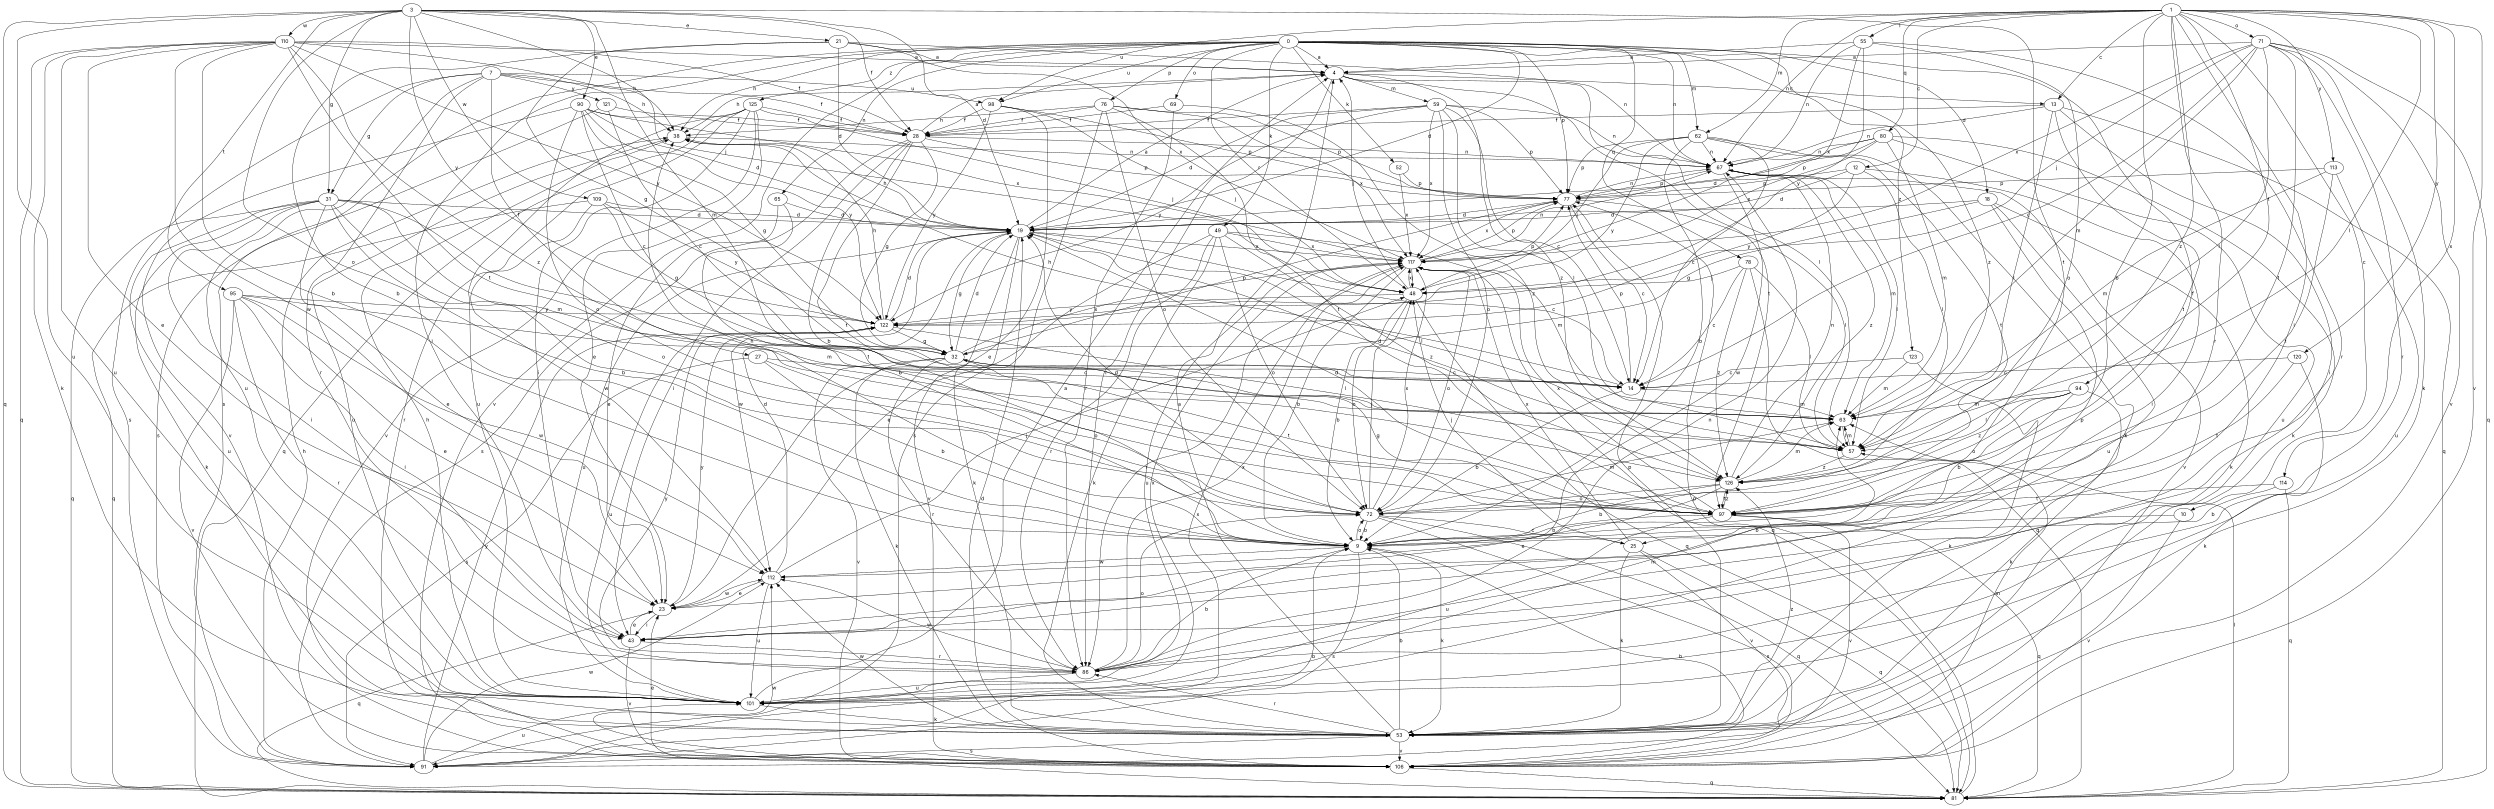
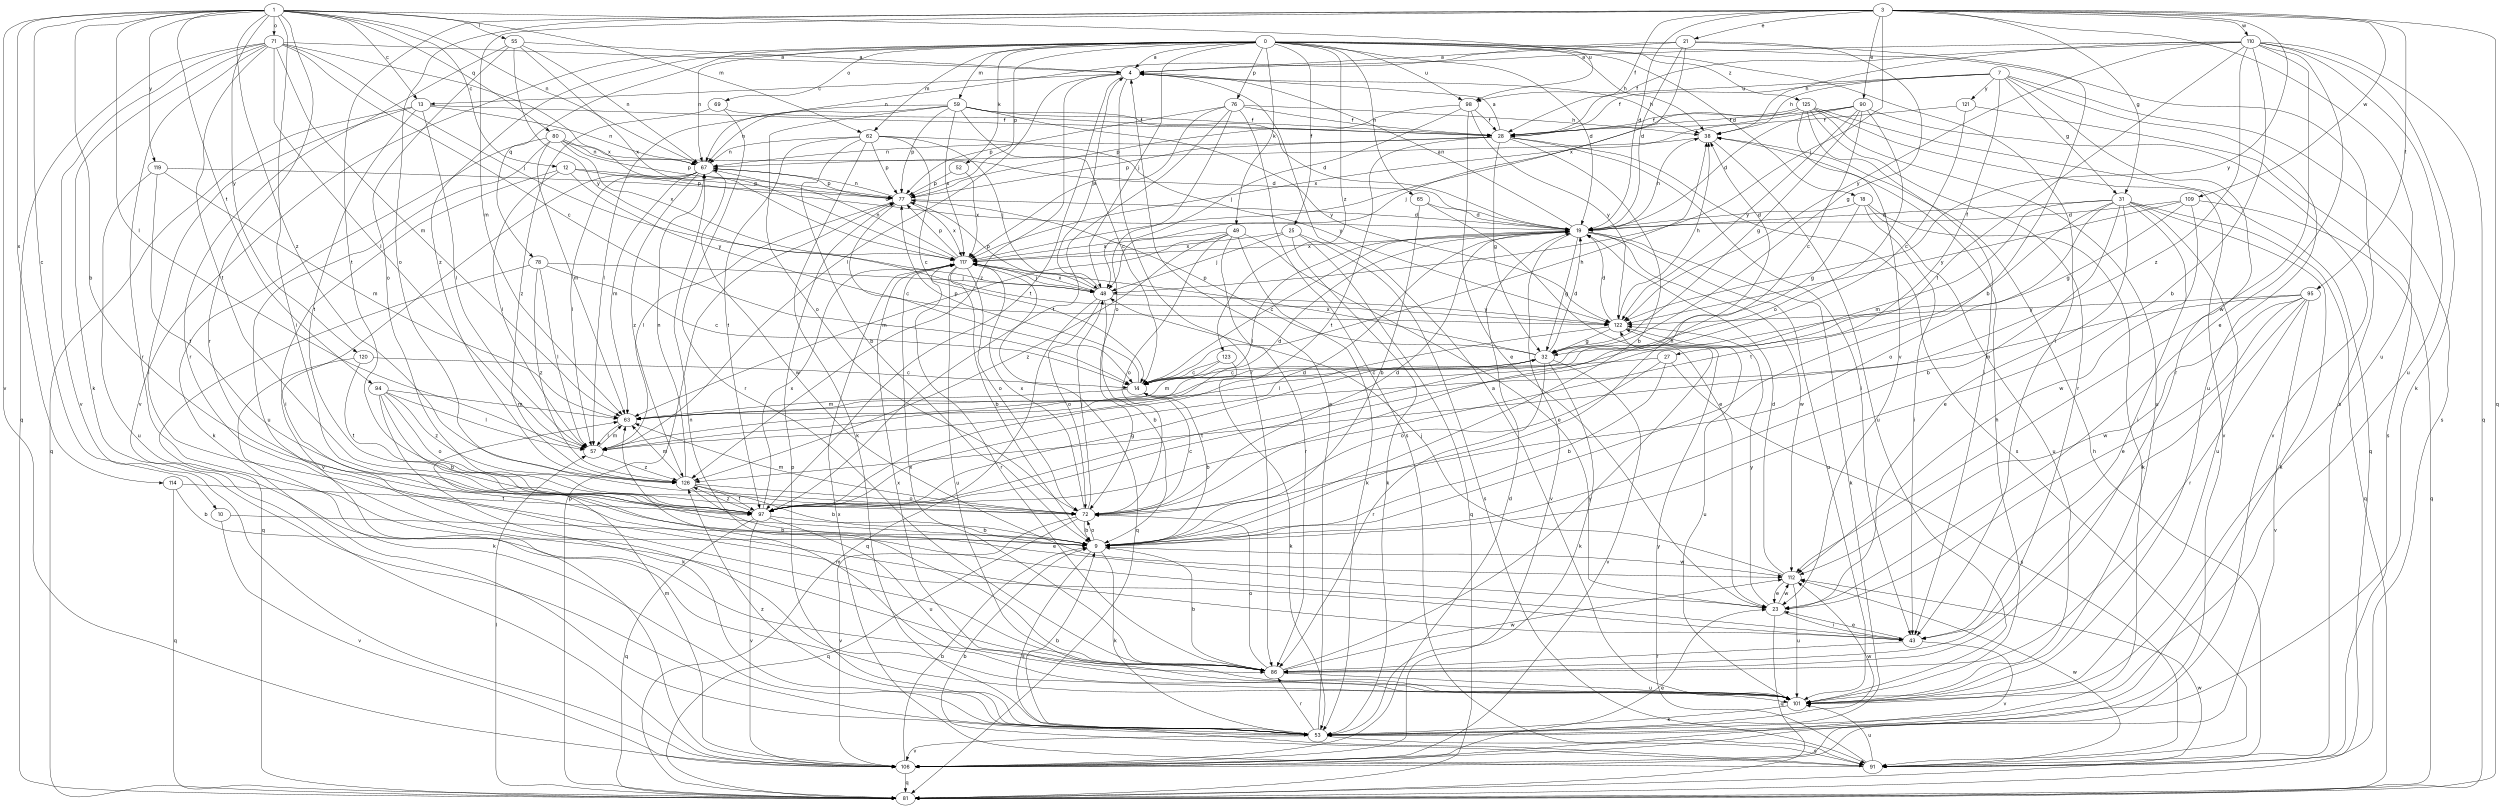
edge "4" -> "59": now "0" -> "59"
edge "0" -> "48": label "r" -> "j"
node "113": label "113" -> "119"
edge "125" -> "23": label "e" -> "v"
edge "18" -> "43": label "p" -> "i"
edge "72" -> "25": now "72" -> "14"
edge "125" -> "53": now "125" -> "86"
